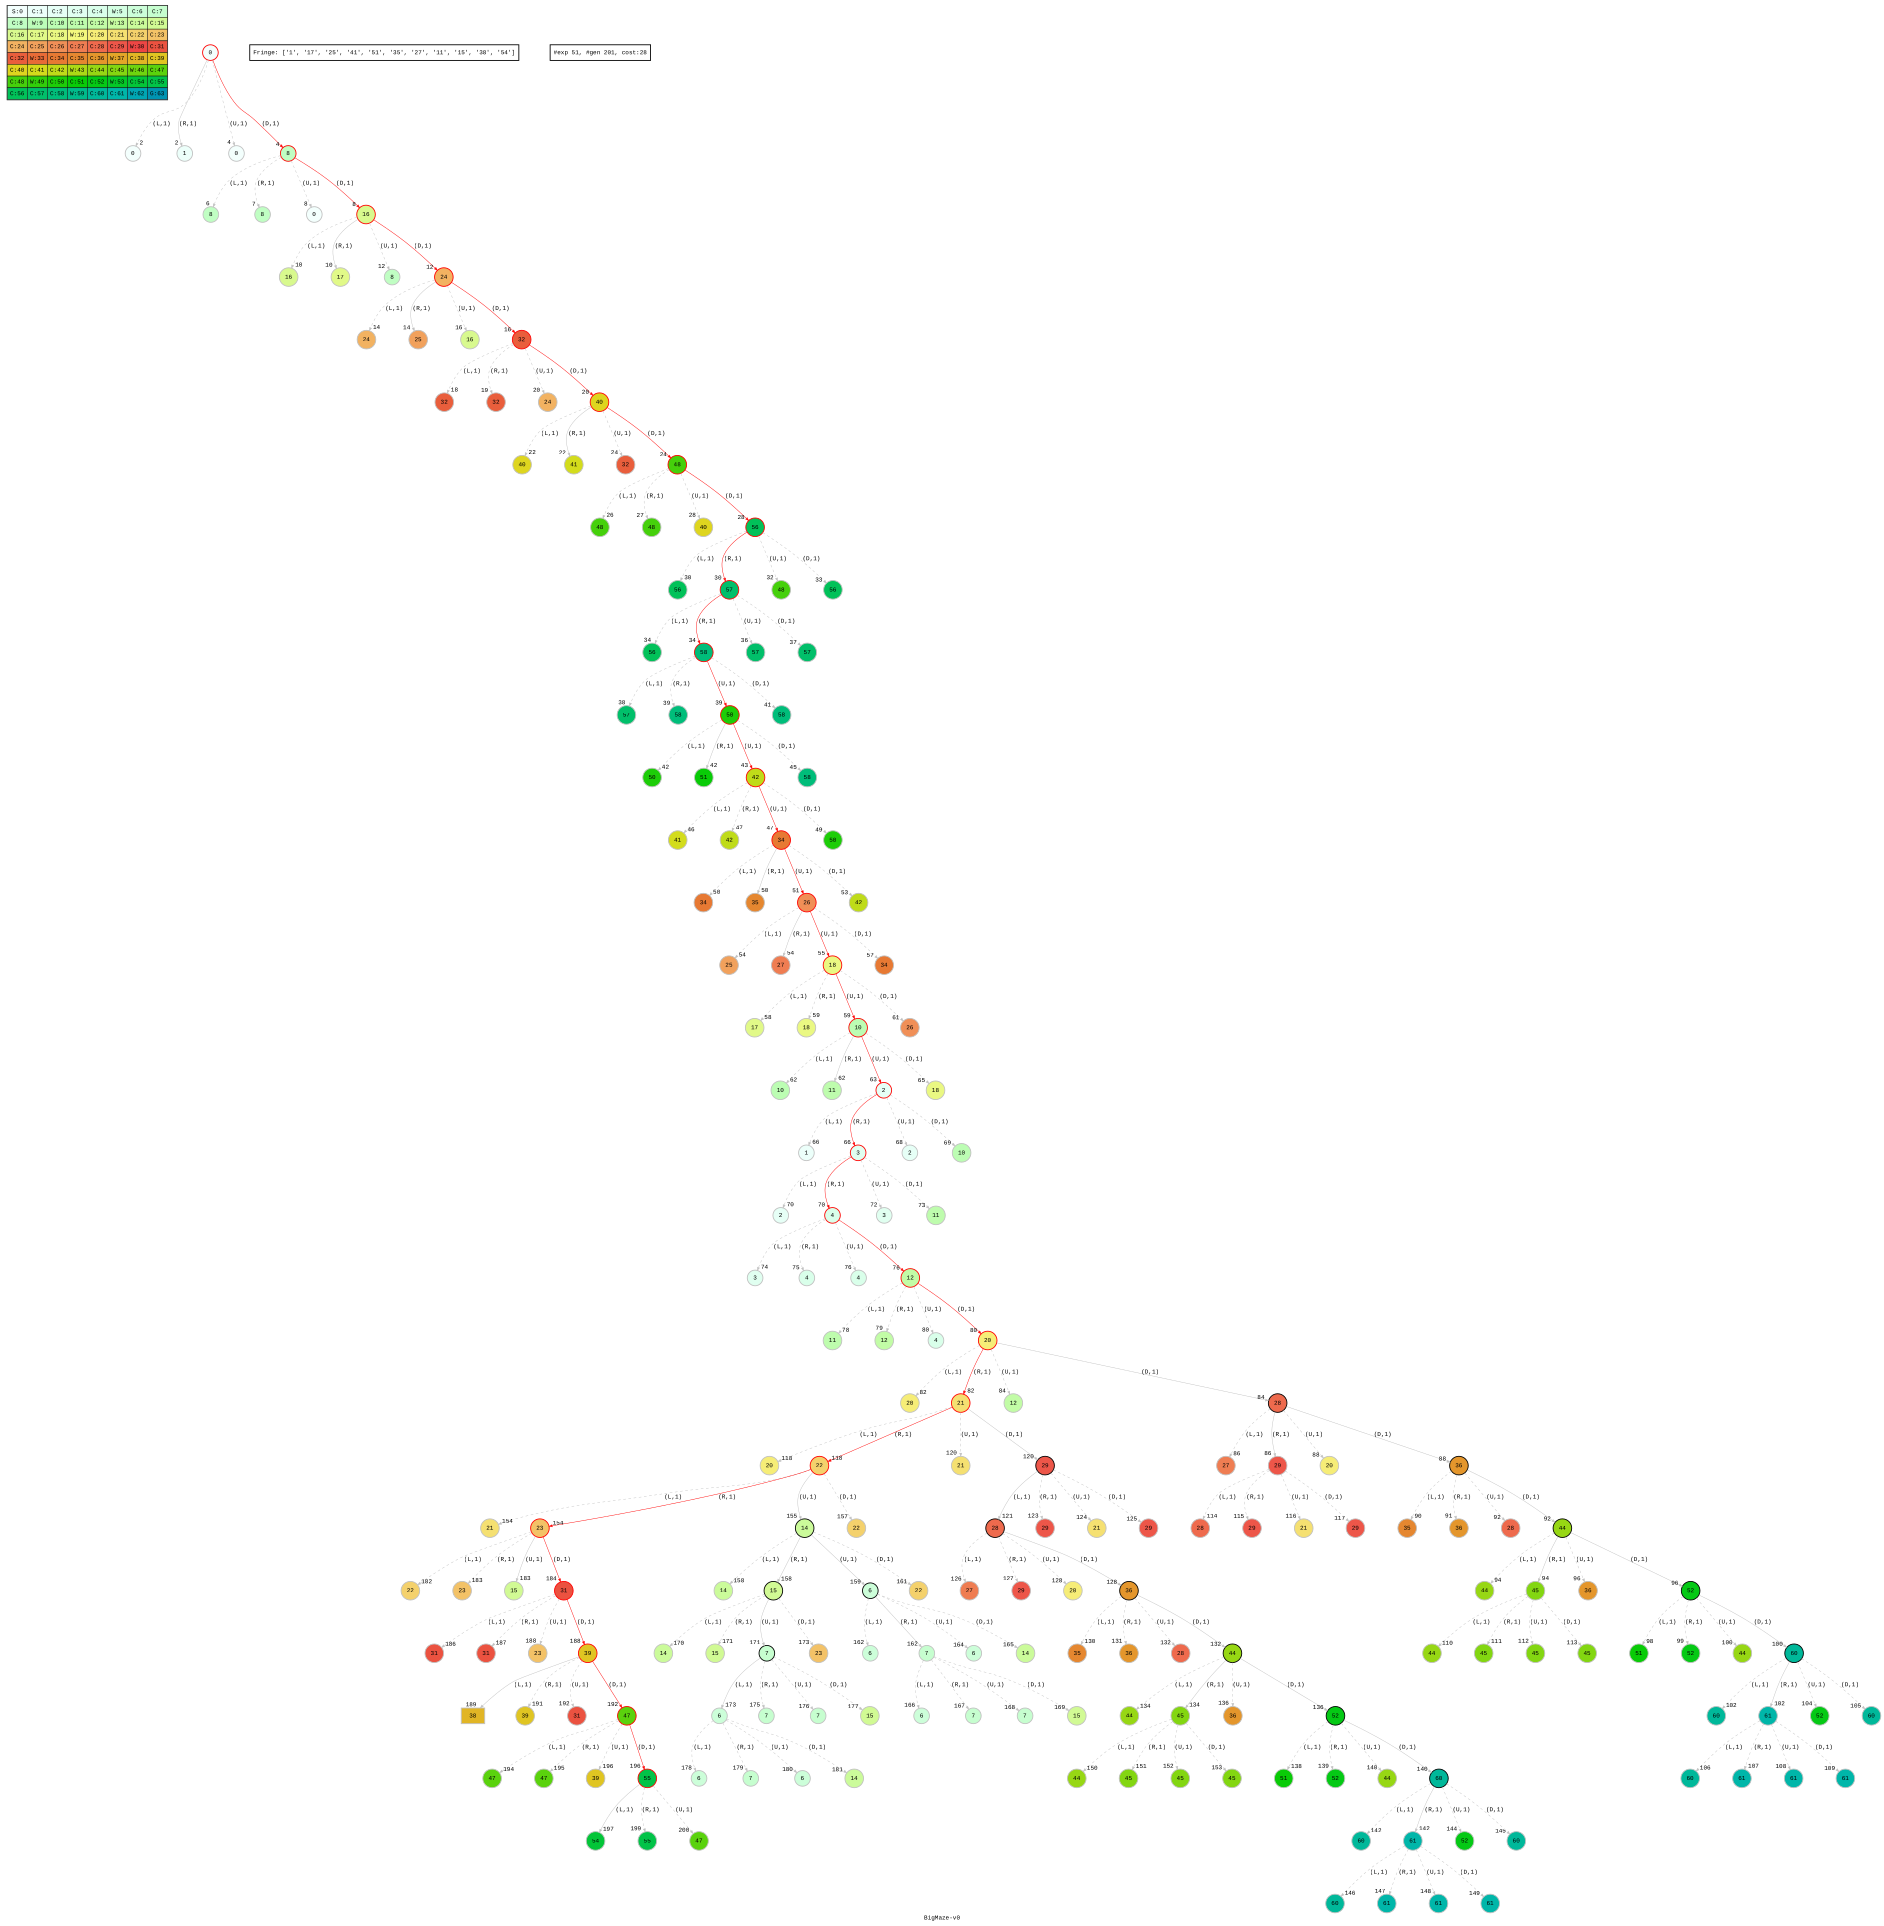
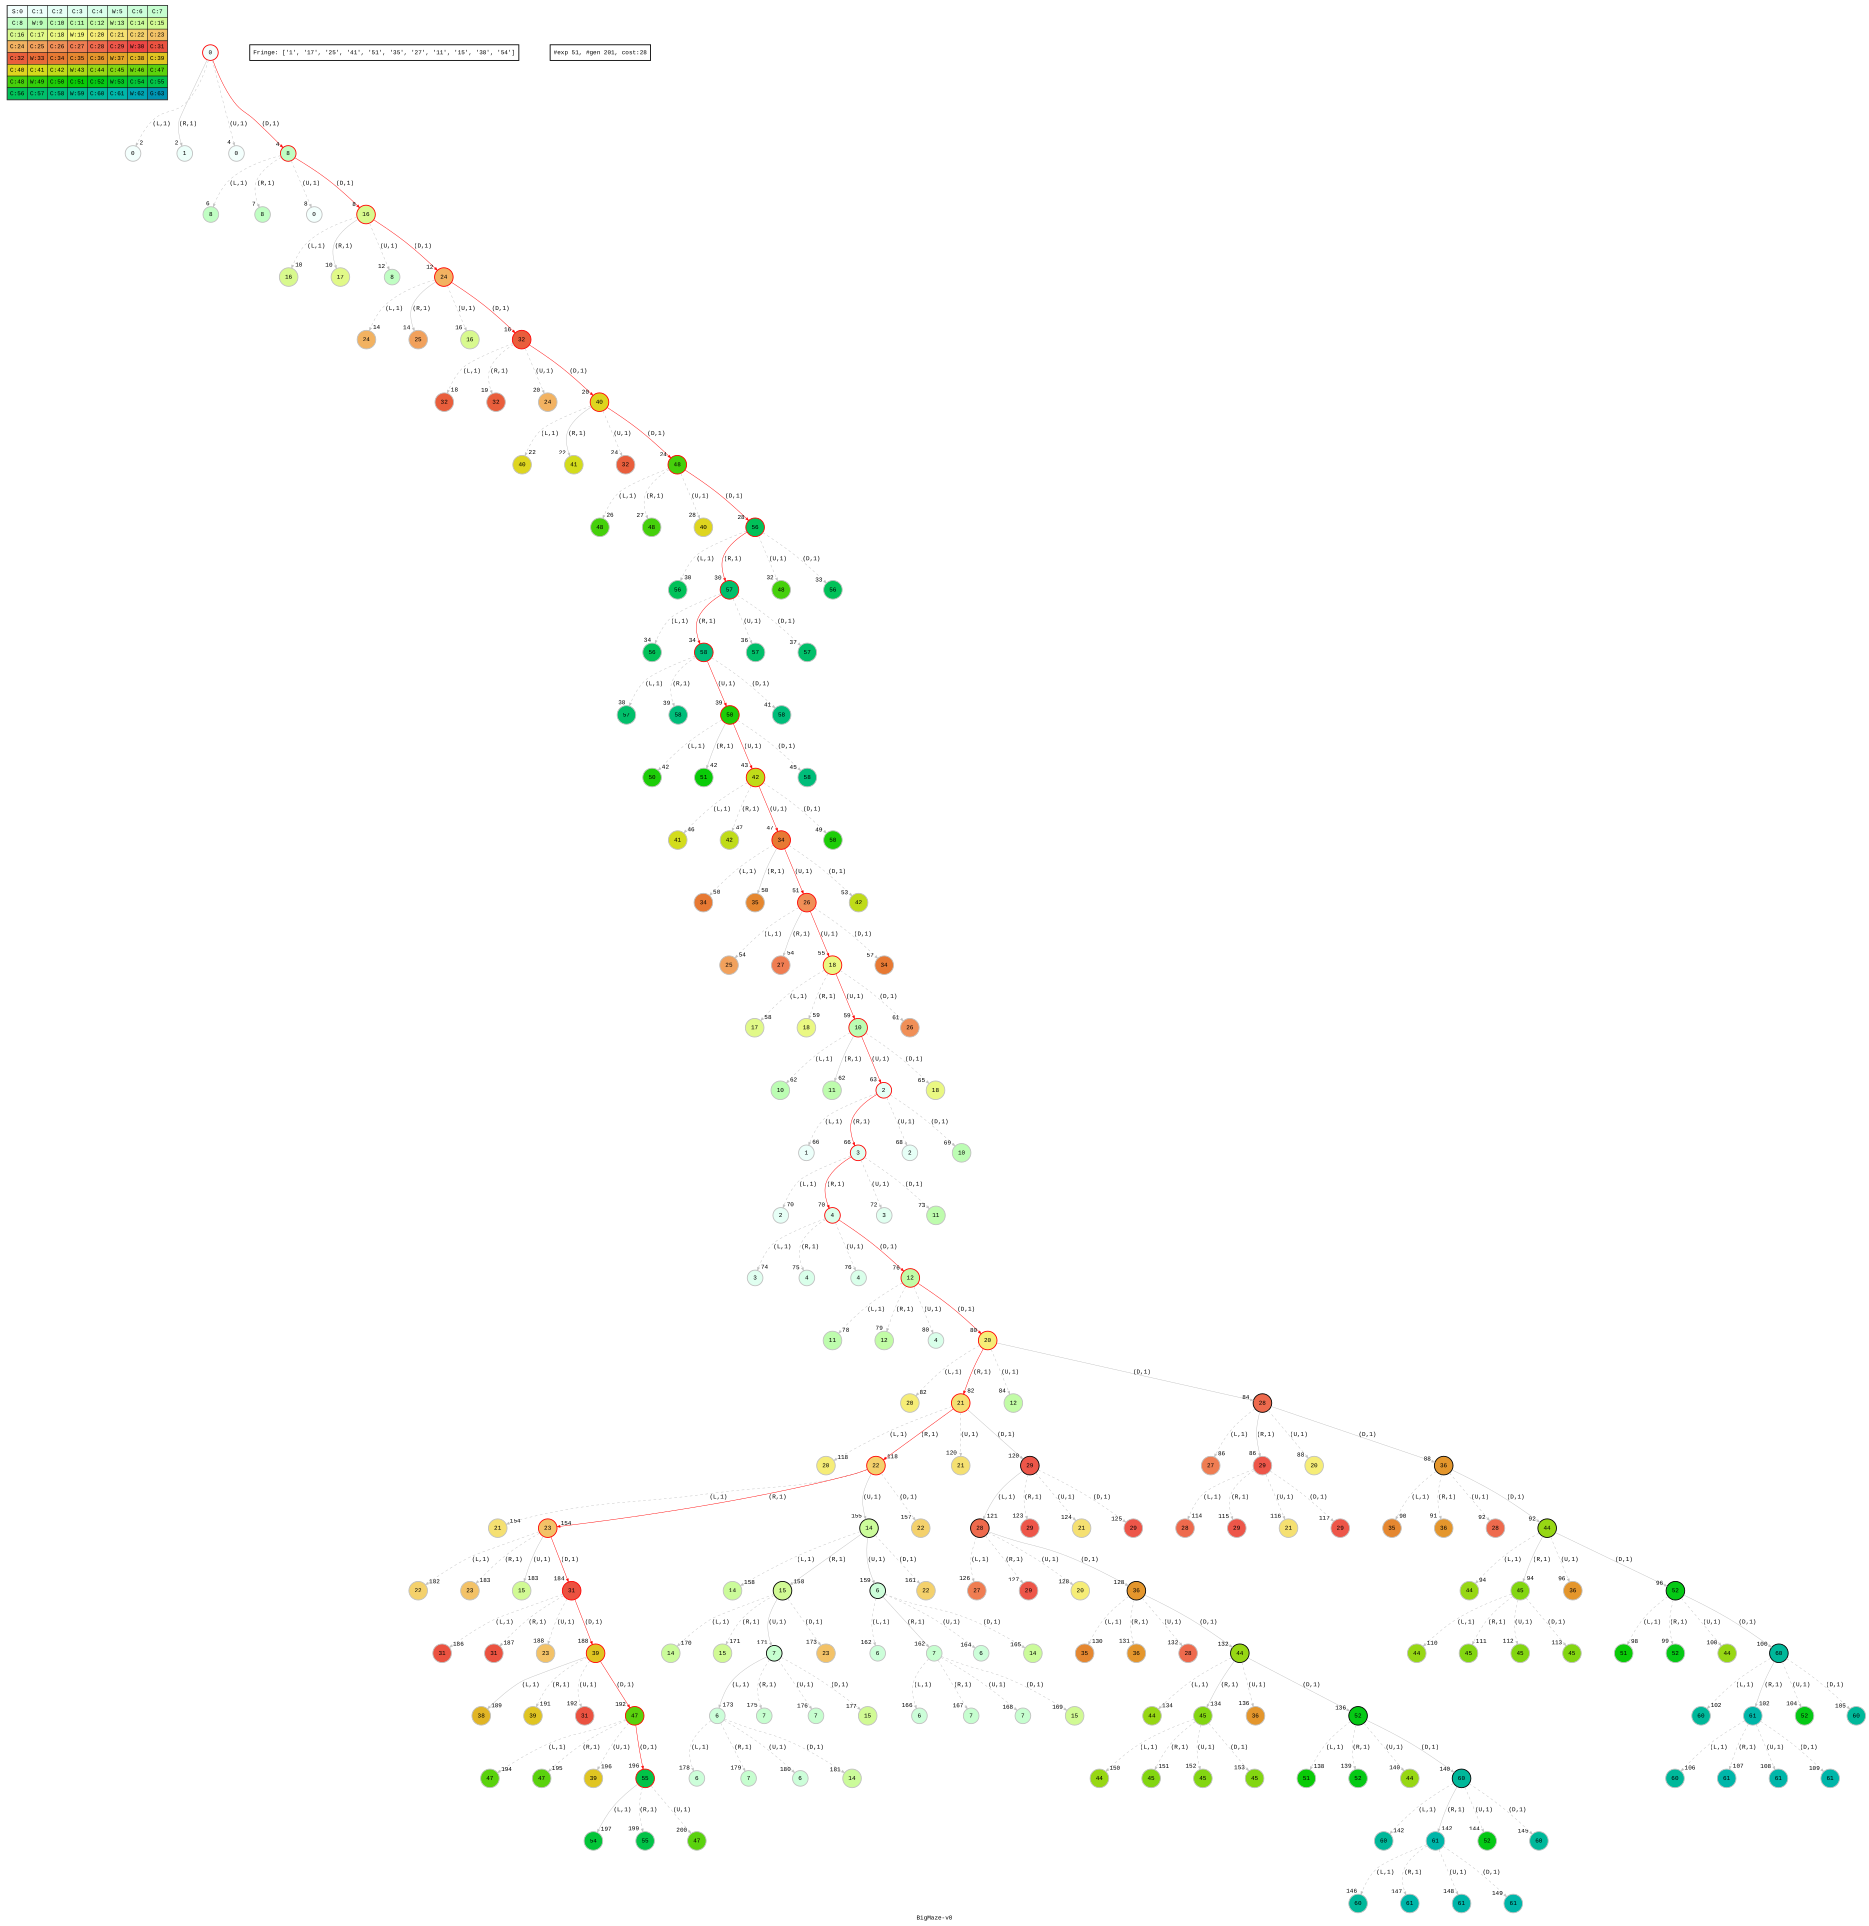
node "38": shape box -> circle
